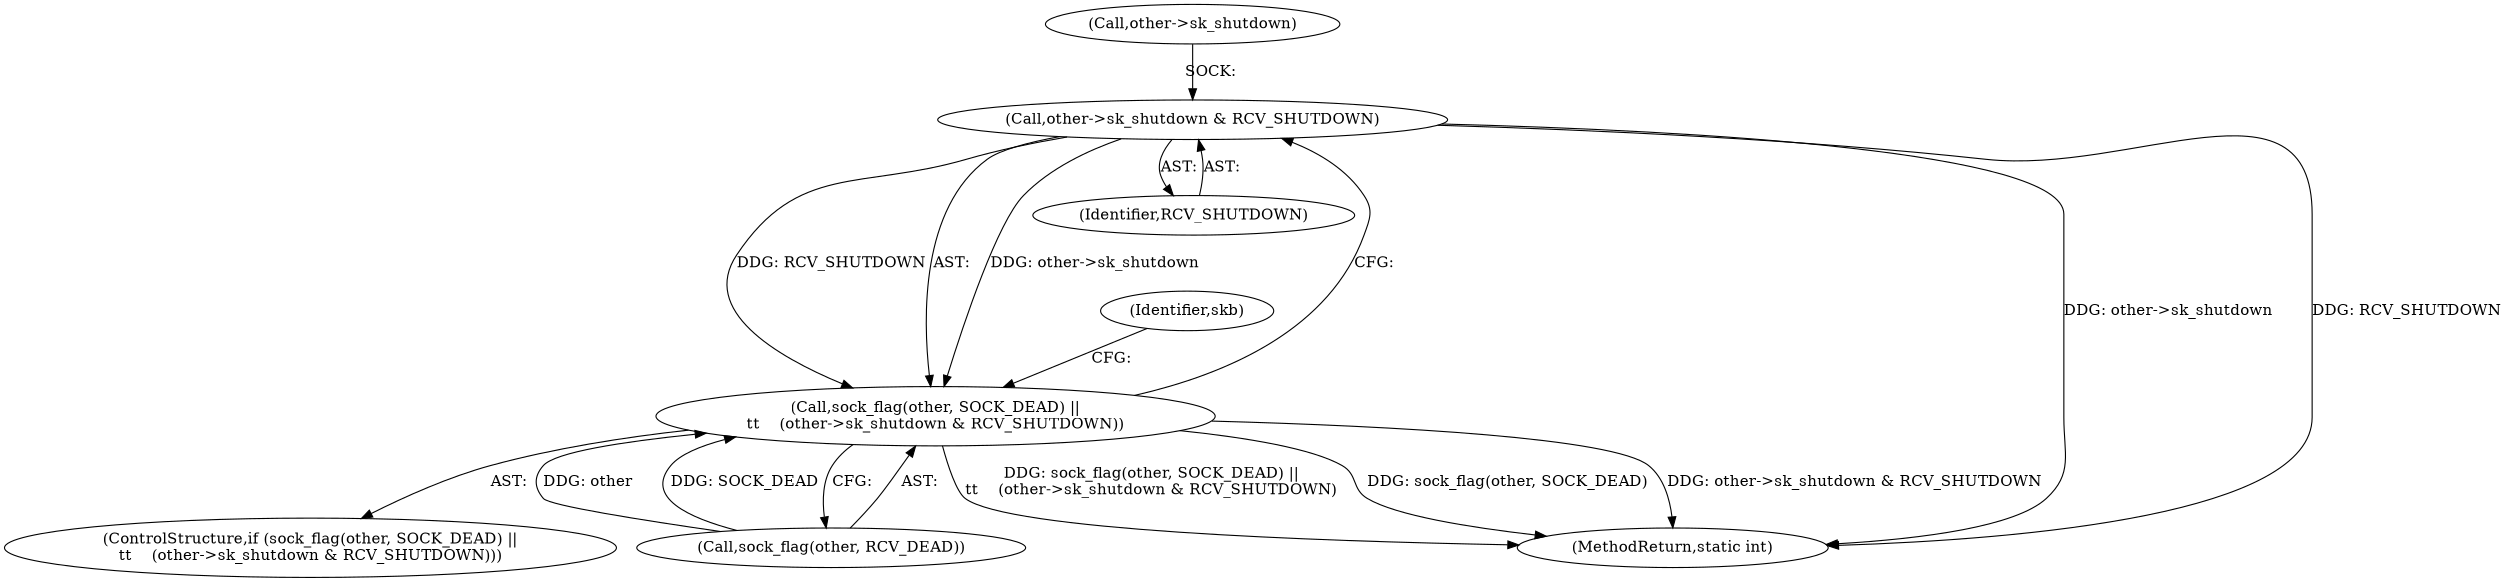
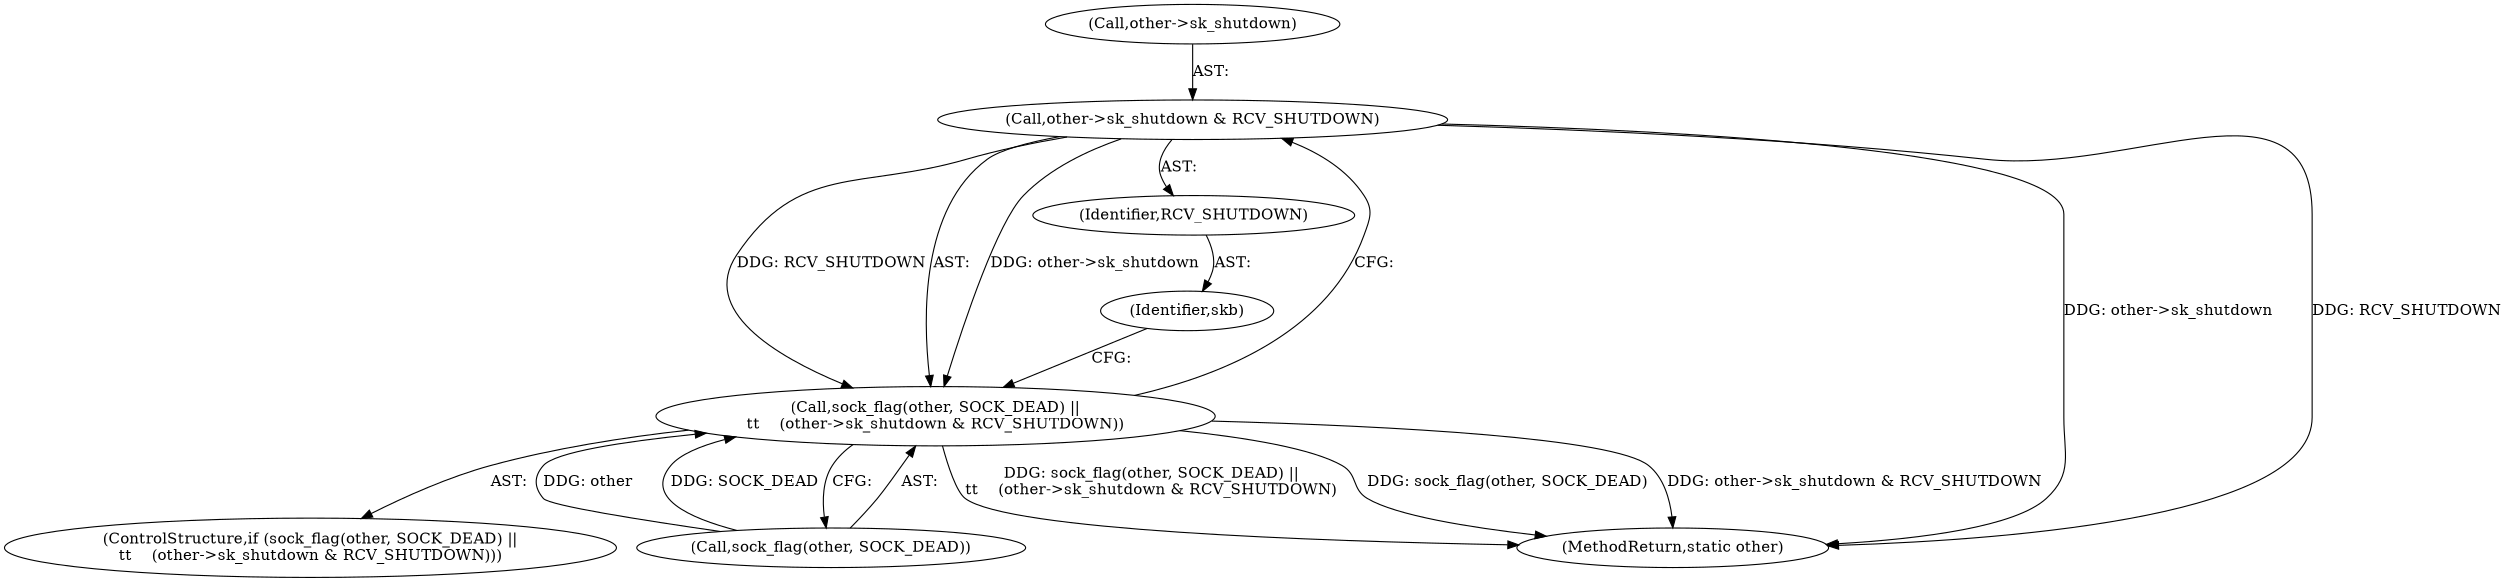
edge "(Call,other->sk_shutdown)" -> "(Call,other->sk_shutdown & RCV_SHUTDOWN)": label "SOCK: " -> "AST: "
edge "(Identifier,RCV_SHUTDOWN)" -> "(Call,other->sk_shutdown & RCV_SHUTDOWN)": now "(Identifier,RCV_SHUTDOWN)" -> "(Identifier,skb)"
node "(Call,sock_flag(other, RCV_DEAD))": label "(Call,sock_flag(other, RCV_DEAD))" -> "(Call,sock_flag(other, SOCK_DEAD))"
node "(MethodReturn,static int)": label "(MethodReturn,static int)" -> "(MethodReturn,static other)"
